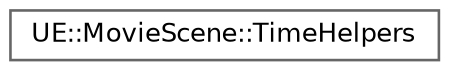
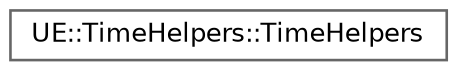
node "UE::MovieScene::TimeHelpers": label "UE::MovieScene::TimeHelpers" -> "UE::TimeHelpers::TimeHelpers"
